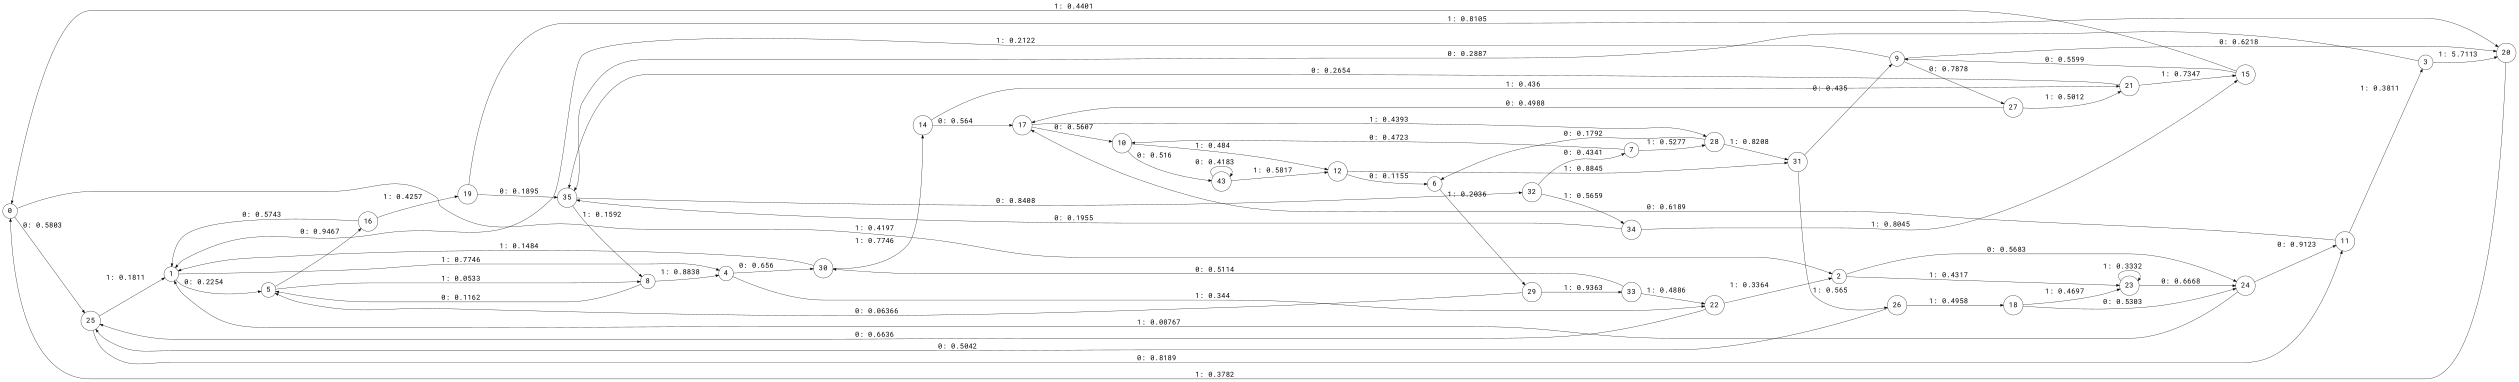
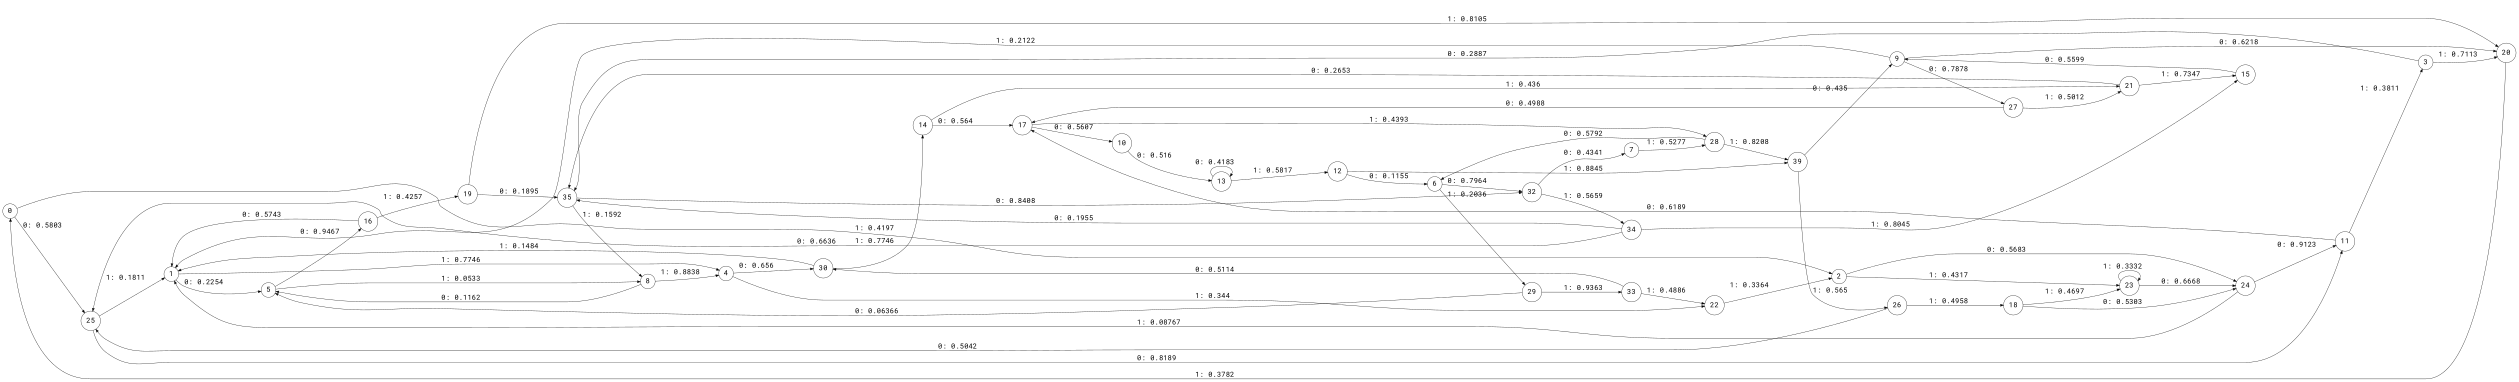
edge "15" -> "0": removed, label "1: 0.4401"
edge "3" -> "20": label "1: 5.7113   " -> "1: 0.7113   "
edge "21" -> "35": label "0: 0.2654   " -> "0: 0.2653   "
edge "28" -> "6": label "0: 0.1792   " -> "0: 0.5792   "
edge "7" -> "10": removed, label "0: 0.4723"
edge "10" -> "12": removed, label "1: 0.484"
node "31": label "31" -> "39"
node "43": label "43" -> "13"
edge "6" -> "32": added, label "0: 0.7964"
edge "22" -> "25": now "34" -> "25"
